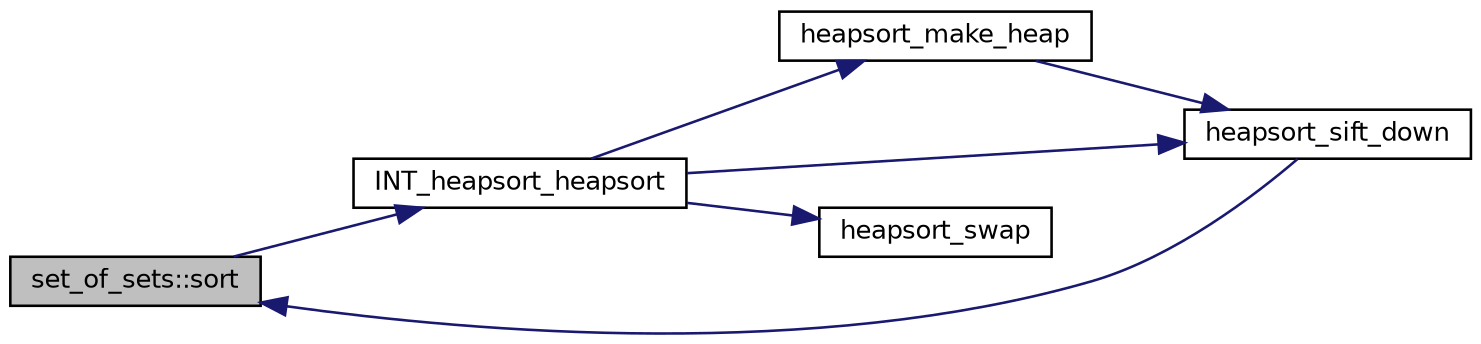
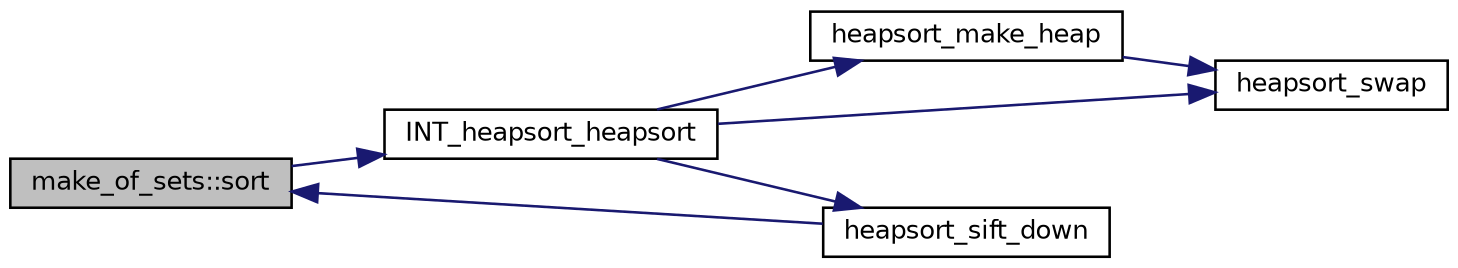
edge "heapsort_make_heap" -> "heapsort_sift_down": now "heapsort_make_heap" -> "heapsort_swap"
node "set_of_sets::sort": label "set_of_sets::sort" -> "make_of_sets::sort"
